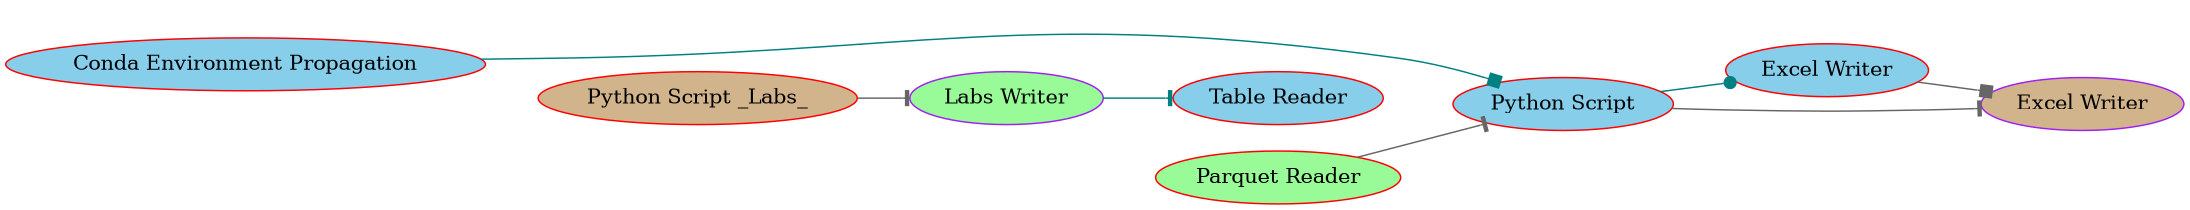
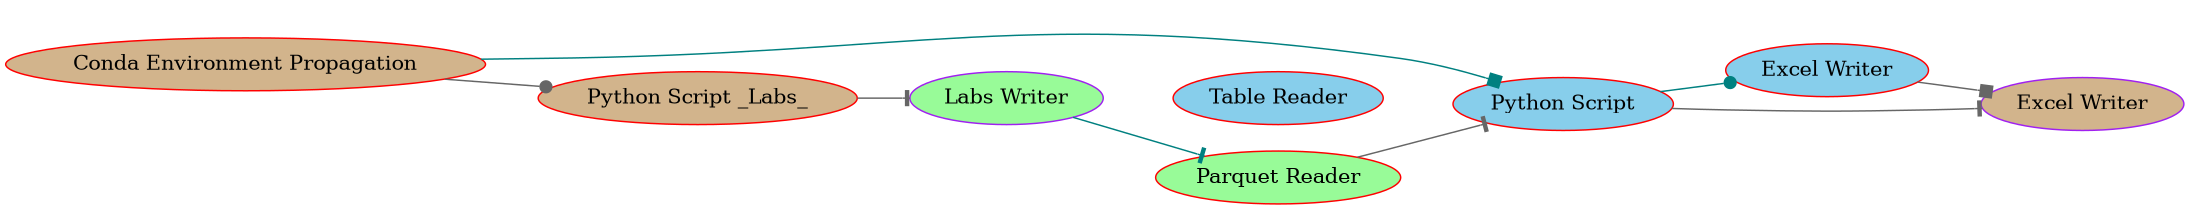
node "Conda Environment Propagation": fillcolor skyblue -> tan
edge "Conda Environment Propagation" -> "Python Script _Labs_": added
edge "Labs Writer" -> "Table Reader": now "Labs Writer" -> "Parquet Reader"
